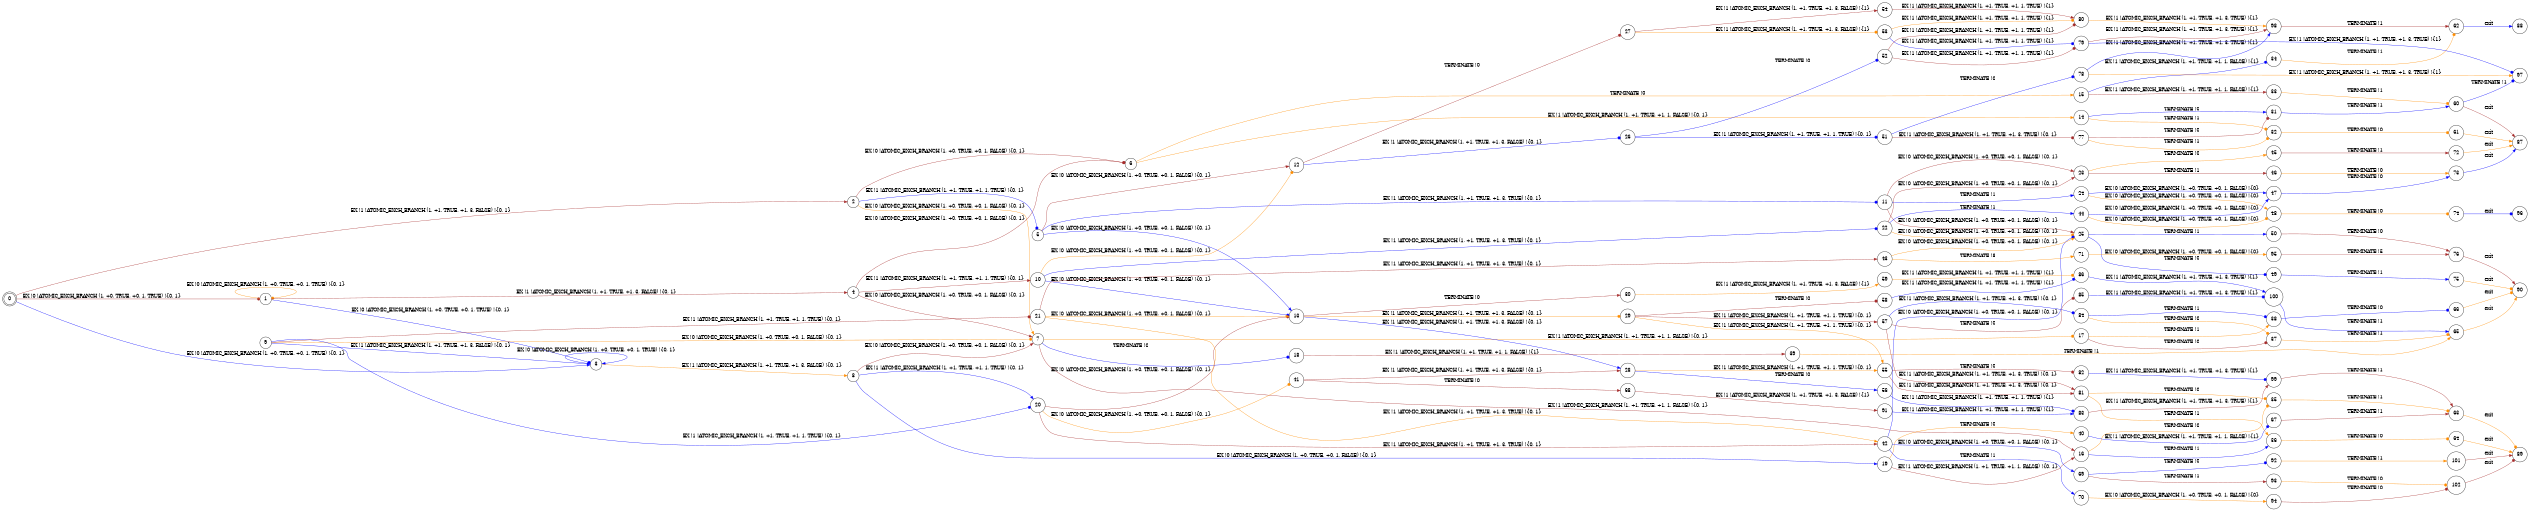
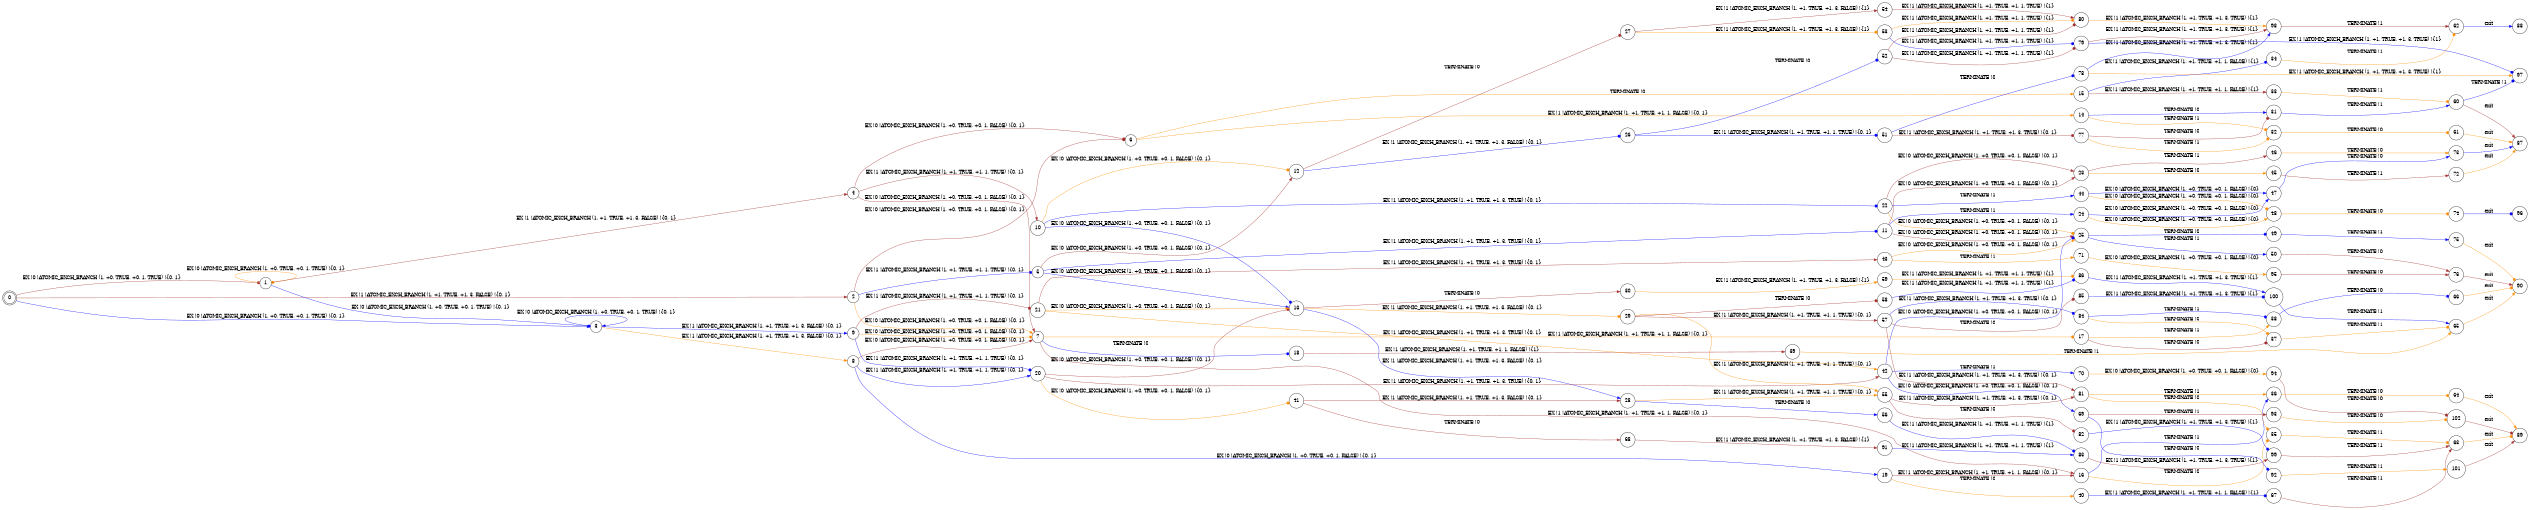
edge "95" -> "76": label "TERMINATE !5" -> "TERMINATE !0"
edge "43" -> "71": label "TERMINATE !8" -> "TERMINATE !1"
edge "9" -> "3": reversed
